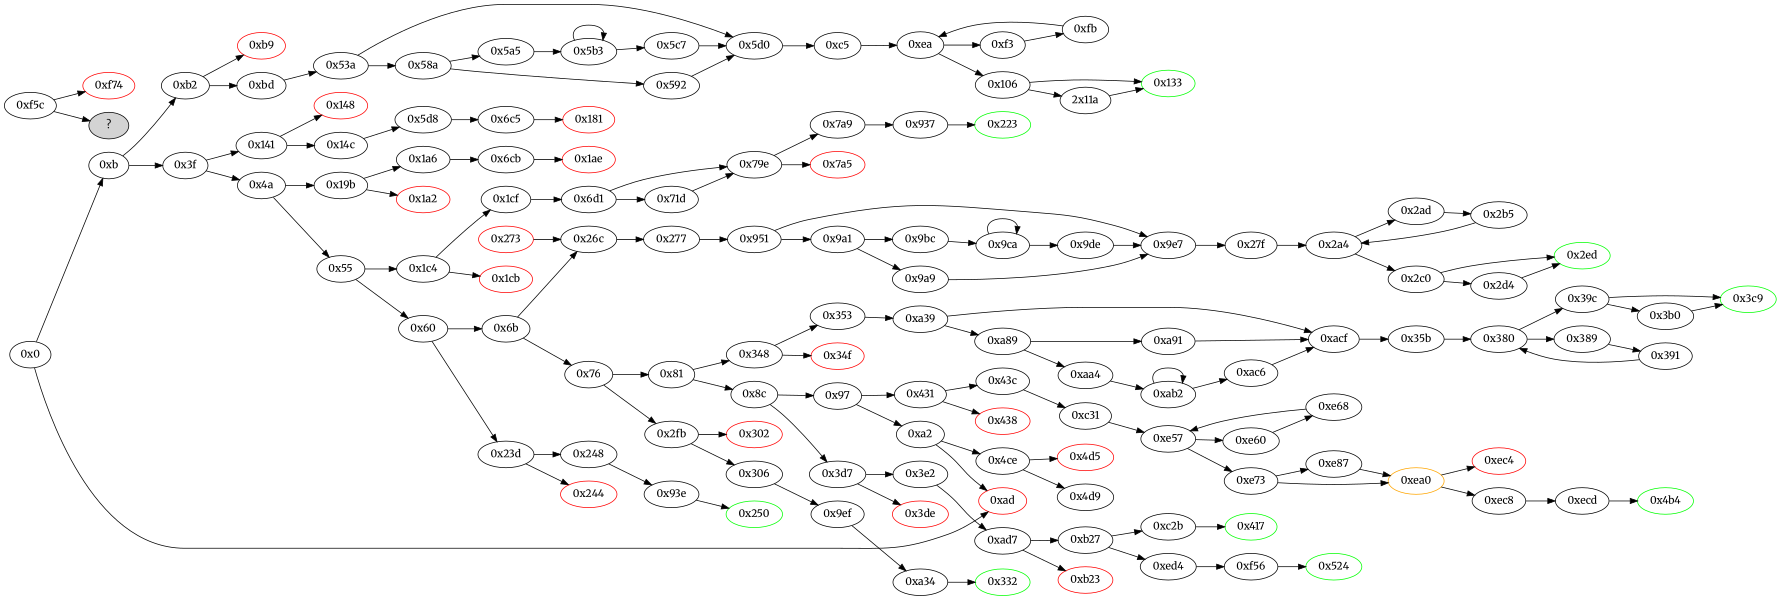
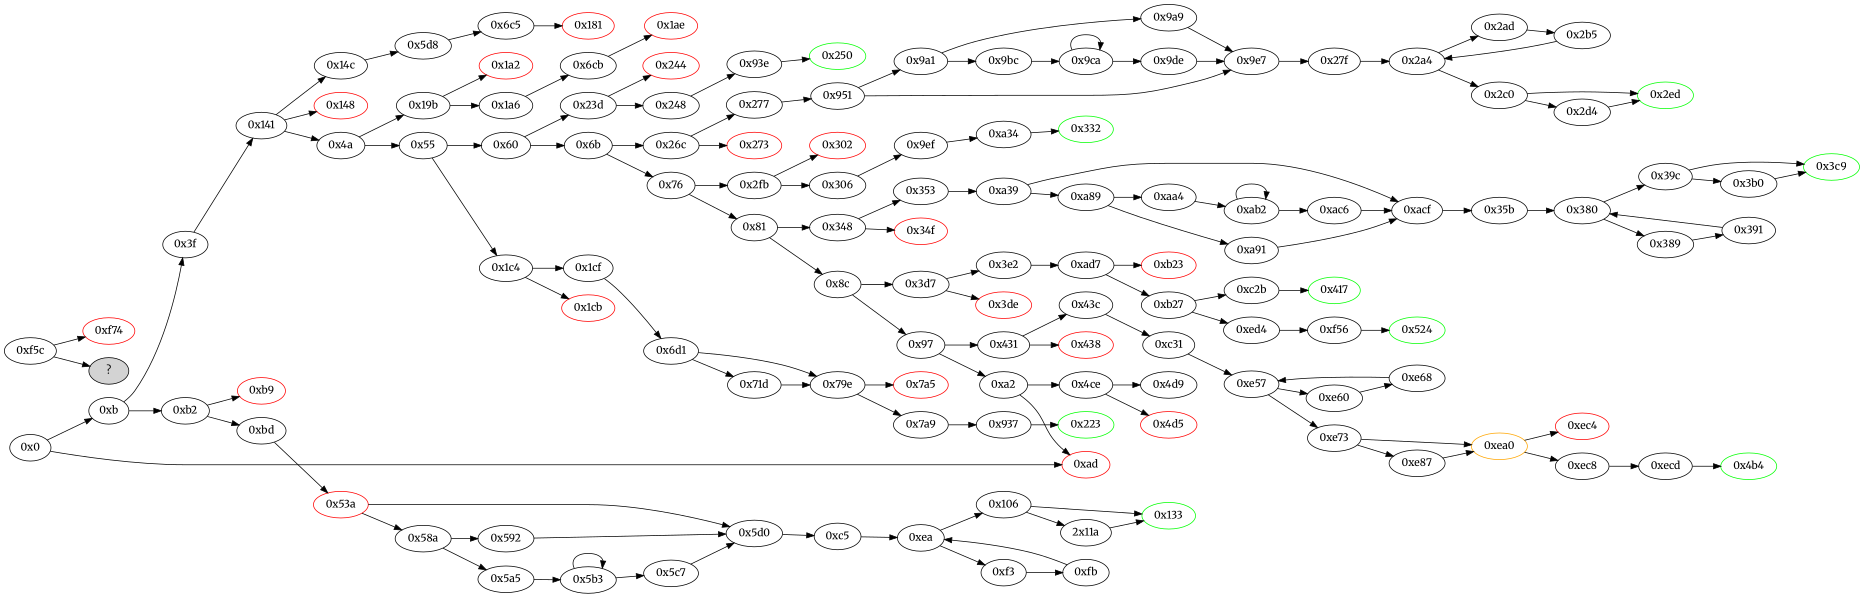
node "0x53a": color black -> red
edge "0x3f" -> "0x4a": now "0x141" -> "0x4a"
edge "0x273" -> "0x26c": reversed
